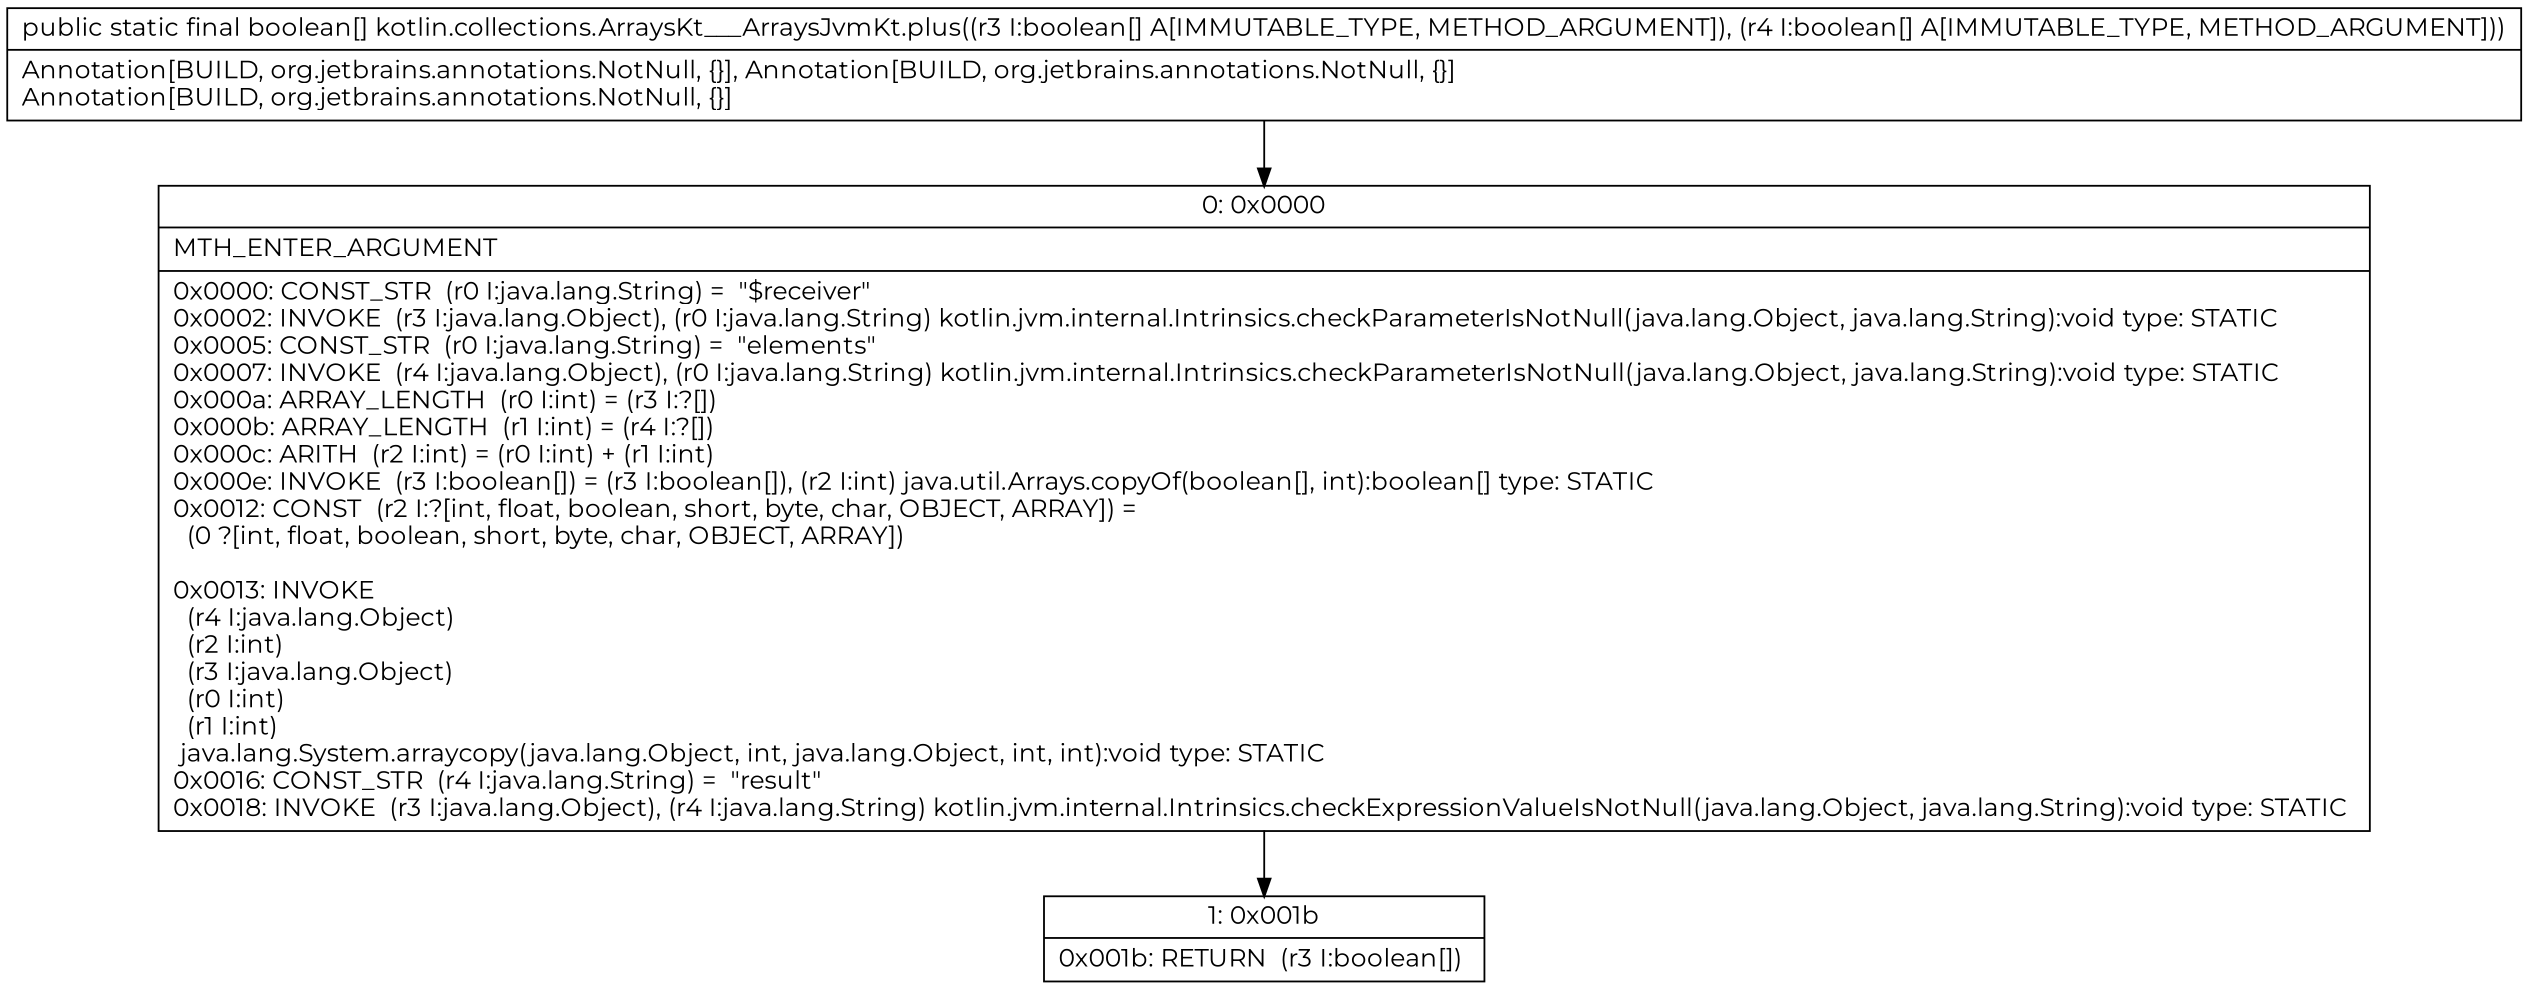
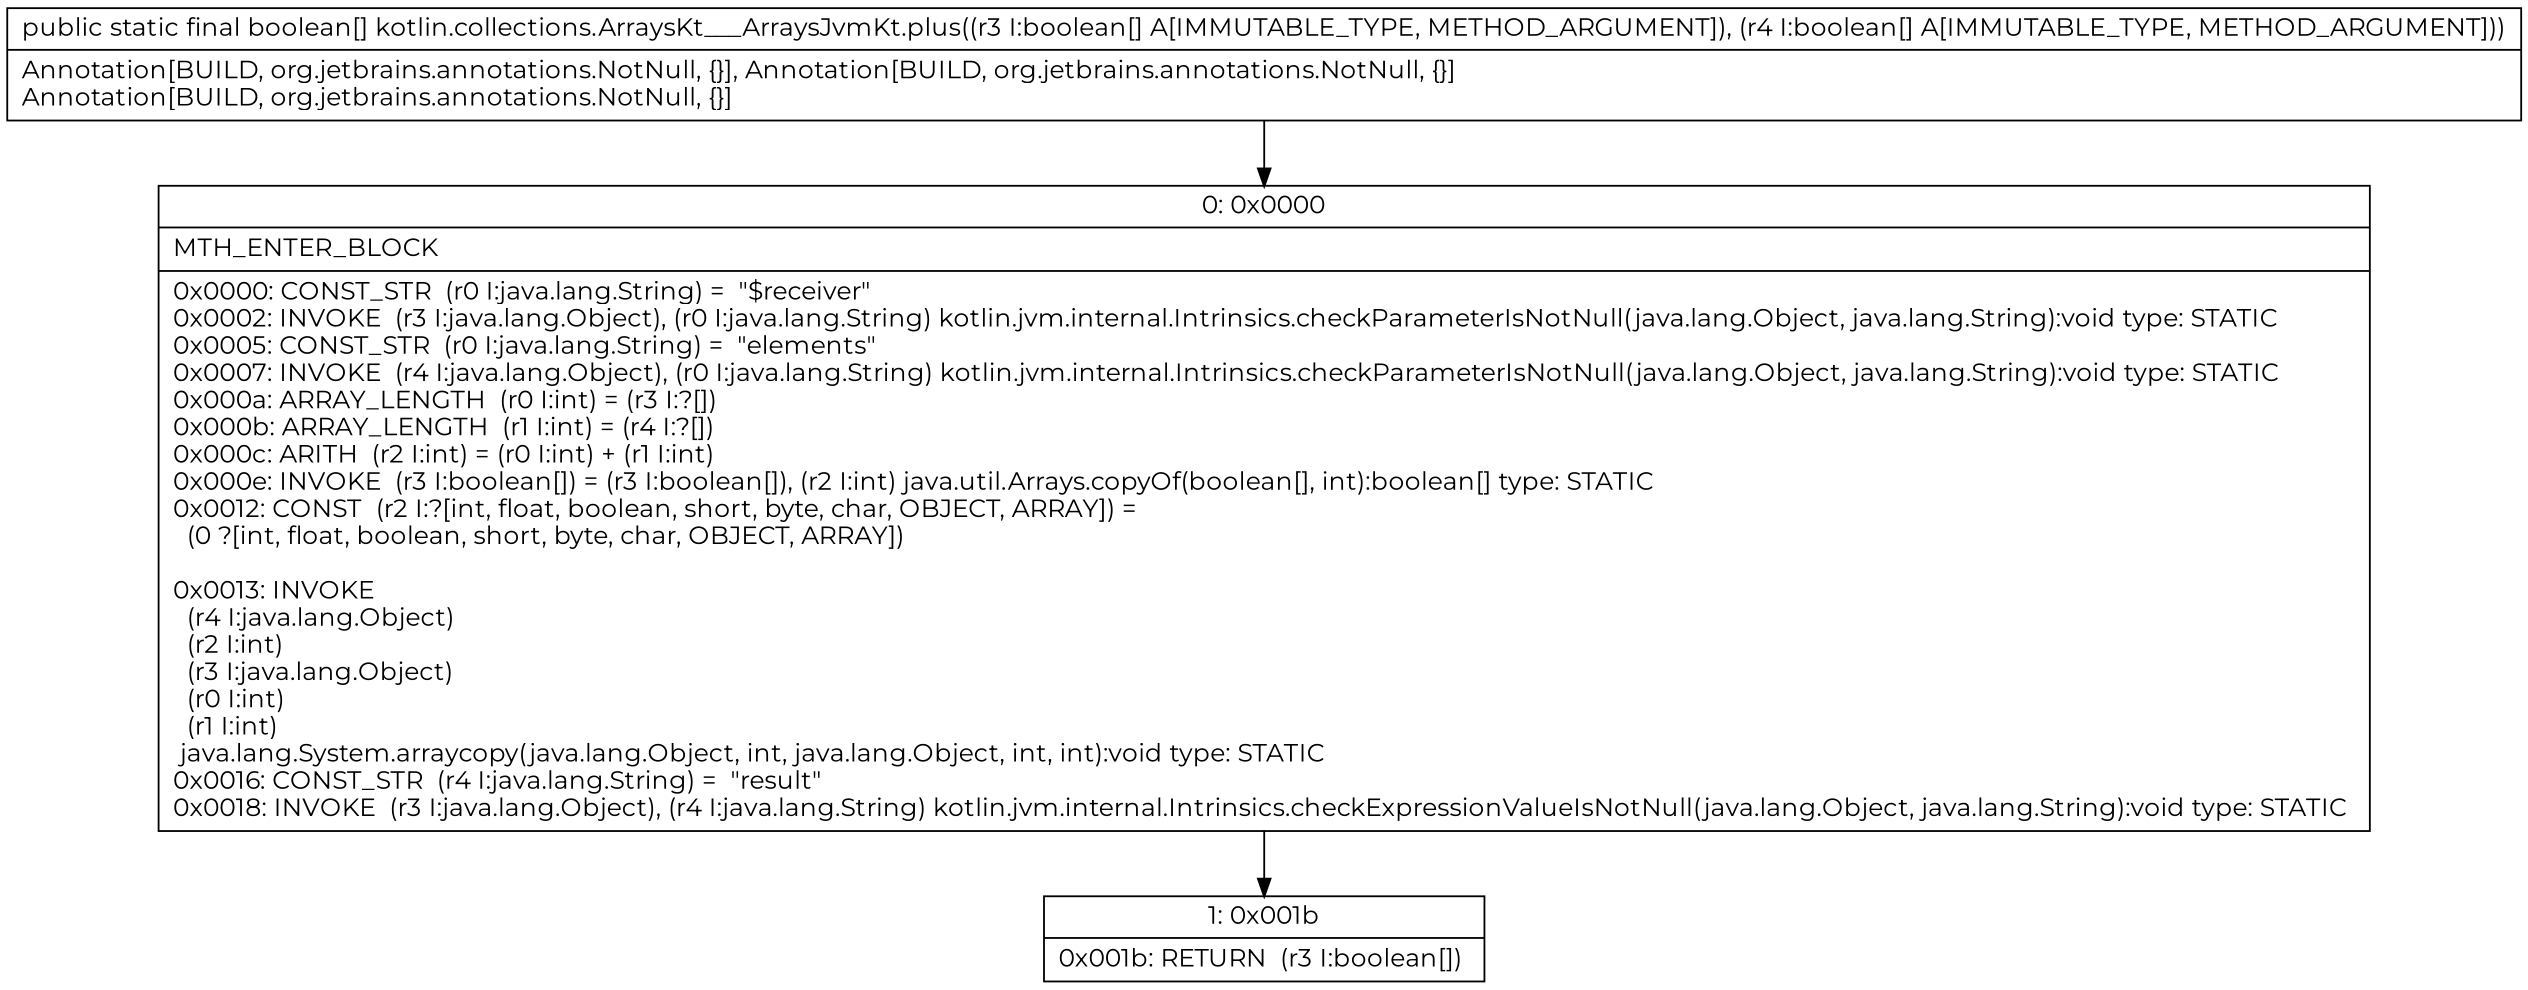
node "0: 0x0000": text "MTH_ENTER_ARGUMENT" -> "MTH_ENTER_BLOCK"
